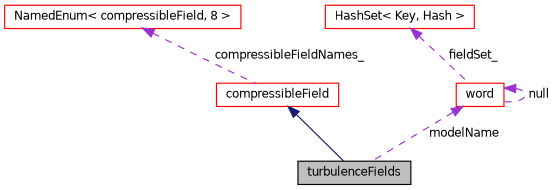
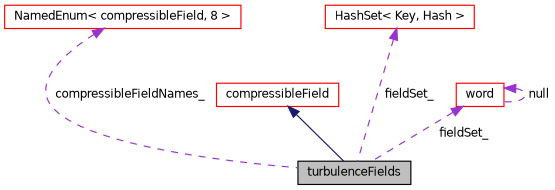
edge "compressibleField" -> "NamedEnum< compressibleField, 8 >": now "turbulenceFields" -> "NamedEnum< compressibleField, 8 >"
edge "word" -> "HashSet< Key, Hash >": now "turbulenceFields" -> "HashSet< Key, Hash >"
edge "turbulenceFields" -> "word": label " modelName" -> " fieldSet_"
